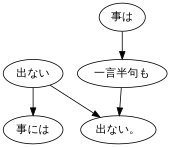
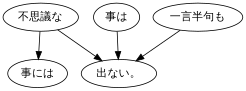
edge "事は" -> "一言半句も": now "事は" -> "出ない。"
node "出ない": label "出ない" -> "不思議な"
